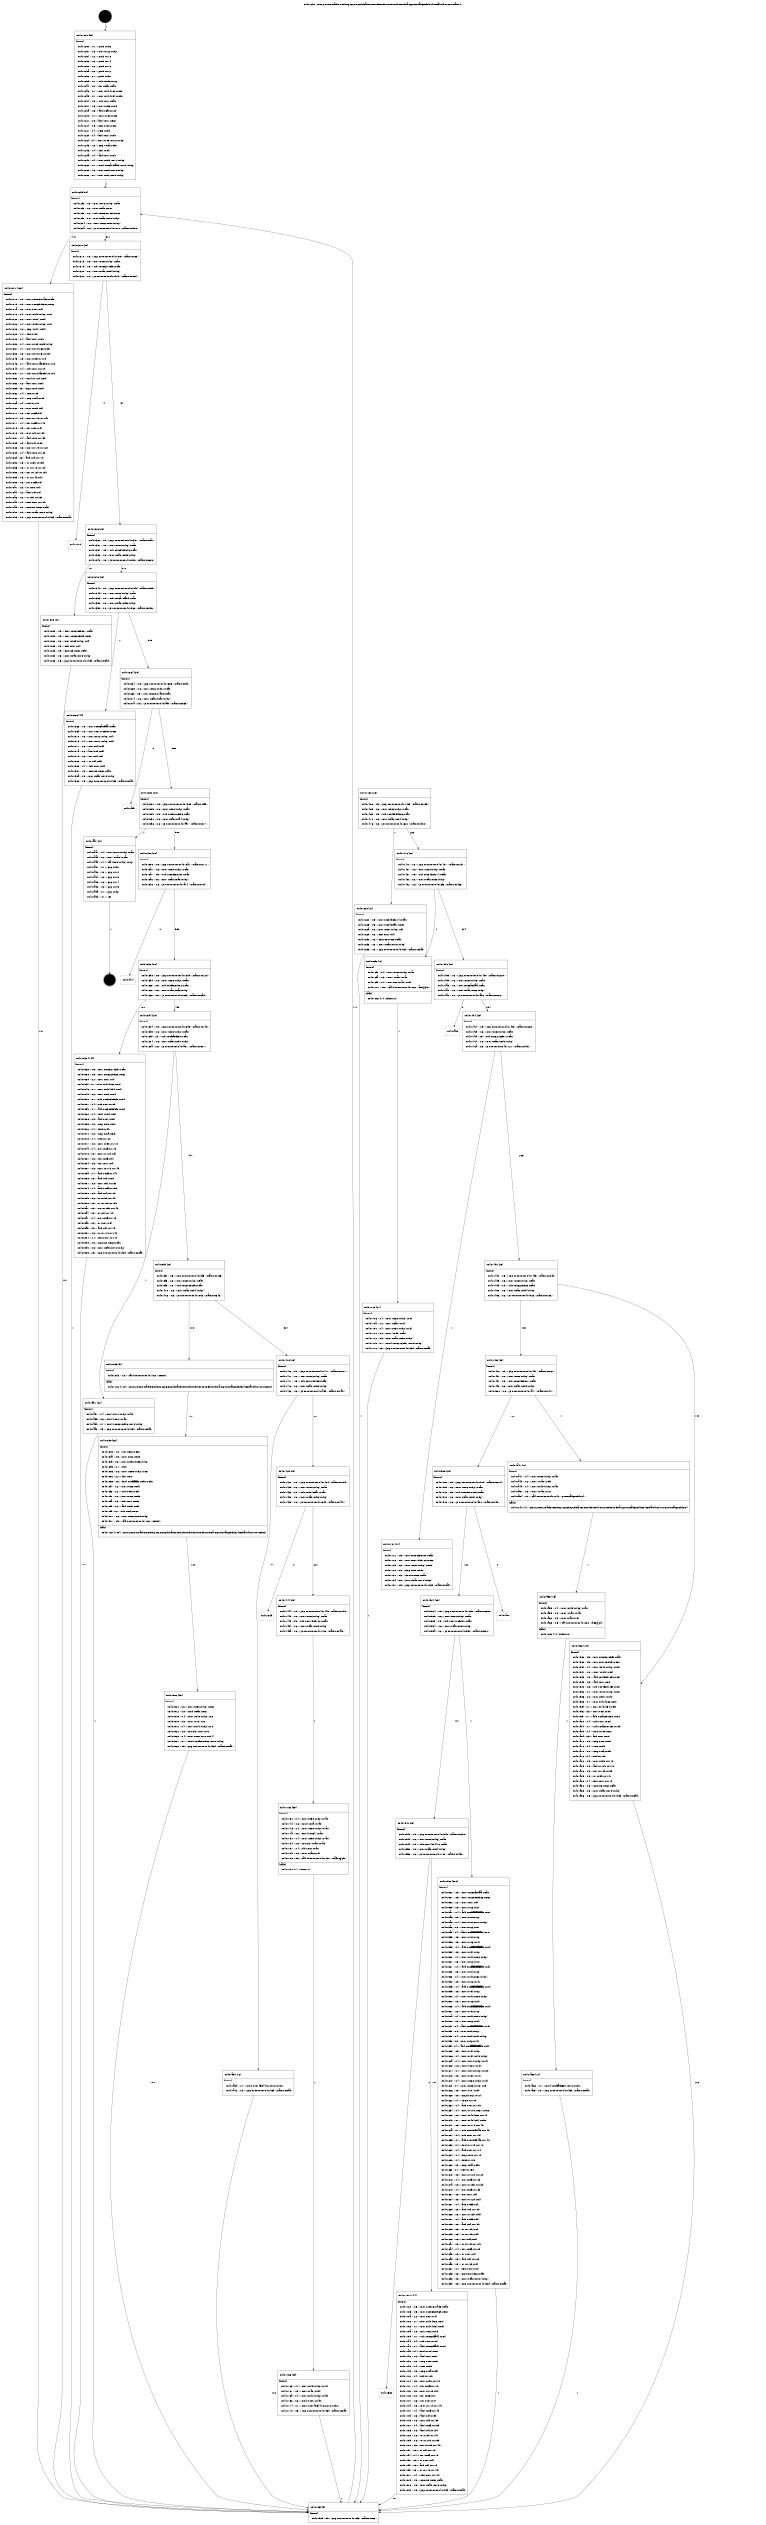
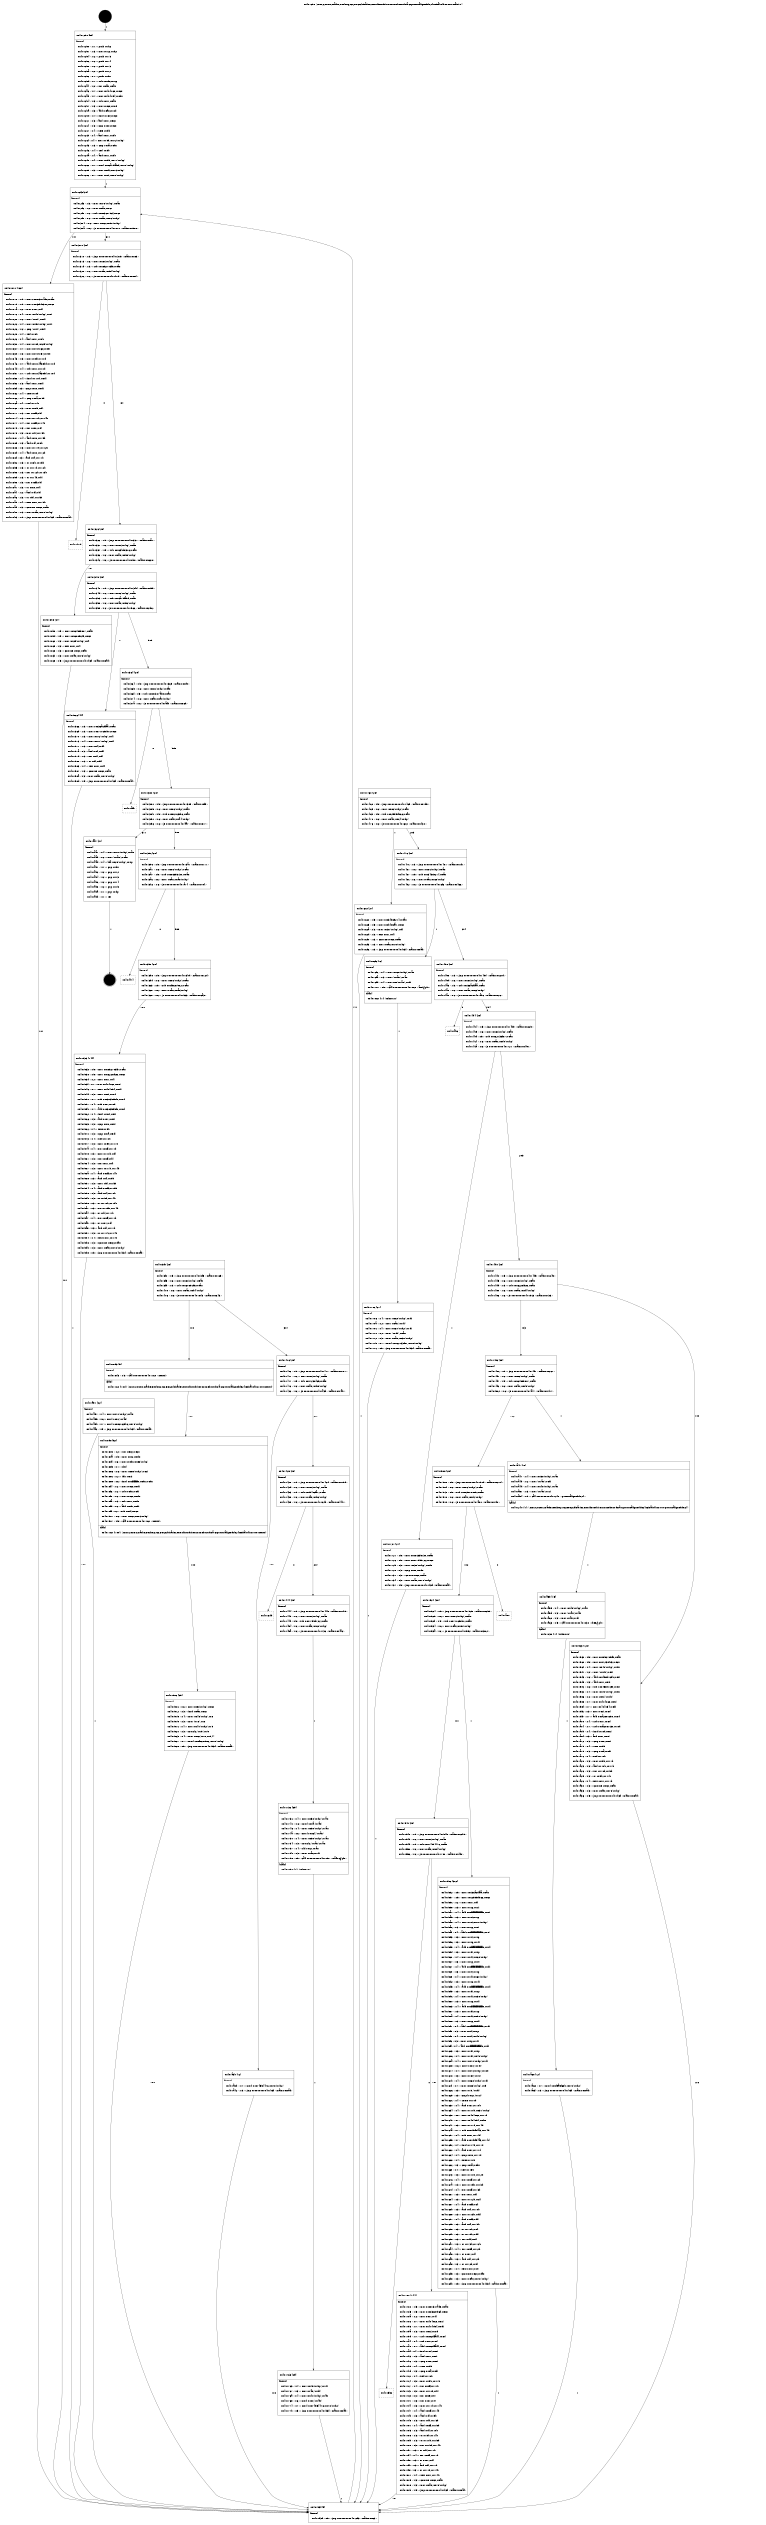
edge "0x40132c [28]" -> "0x401348 [28]": removed, label "510"
edge "0x401380 [28]" -> "0x401aa7 [21]": label " 1" -> " 611"
node "0x4013d4 [28]": removed
edge "0x401721 [27]" -> "0x401b3f [5]": added, label "1"
